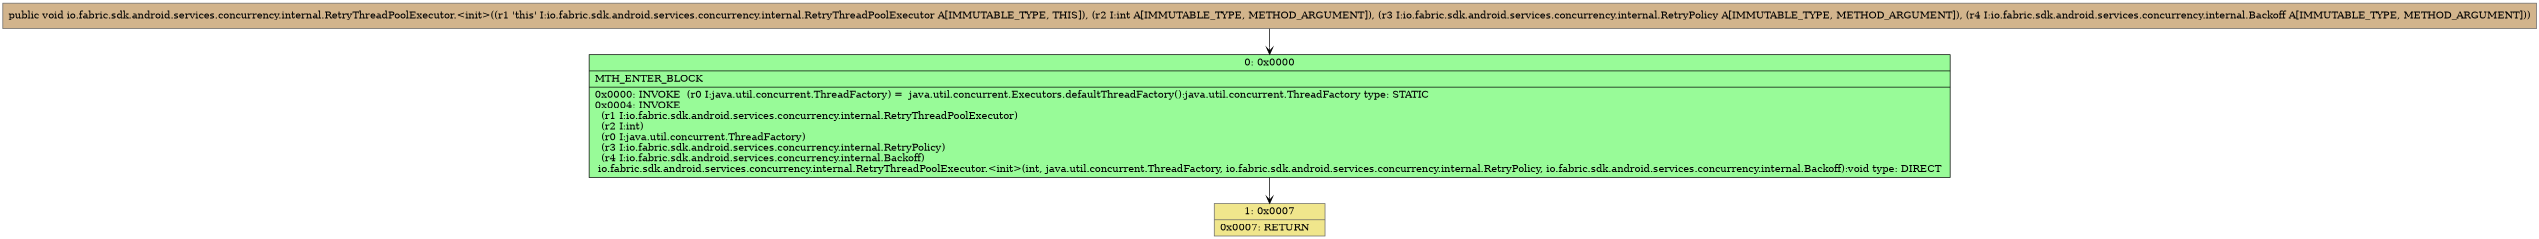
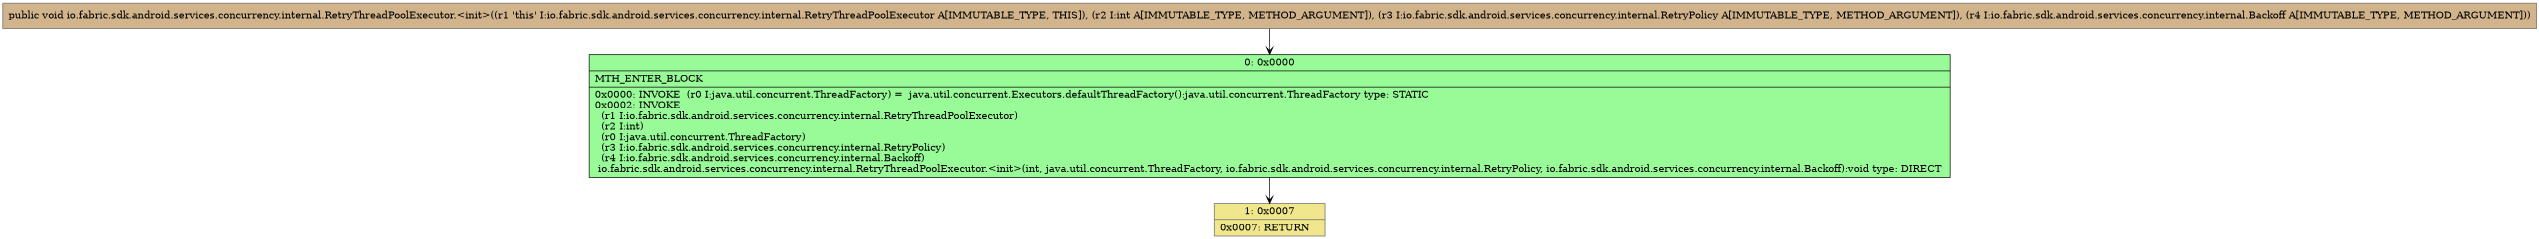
node "0: 0x0000": text "0x0004: INVOKE" -> "0x0002: INVOKE"
